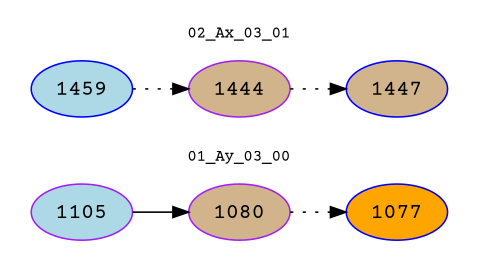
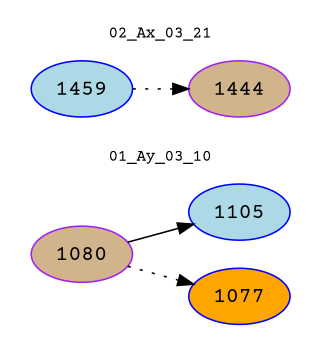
cluster "02_Ax_03_01": label "02_Ax_03_01" -> "02_Ax_03_21"
node "1447": removed
cluster "01_Ay_03_00": label "01_Ay_03_00" -> "01_Ay_03_10"
node "1105": color purple -> blue
edge "1105" -> "1080": reversed
